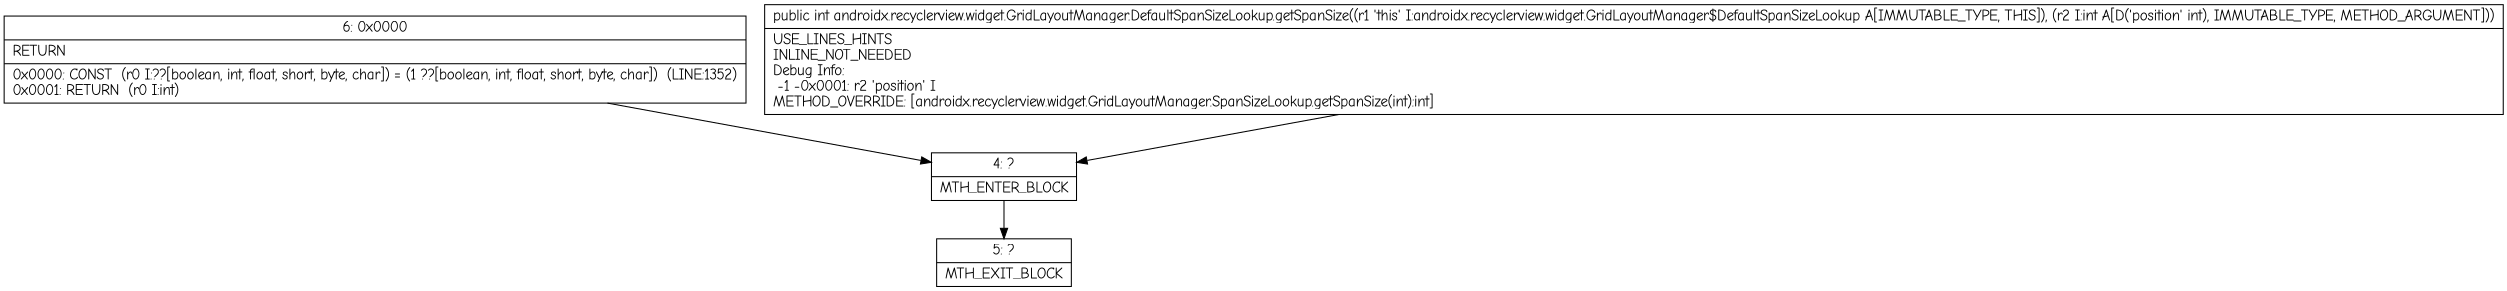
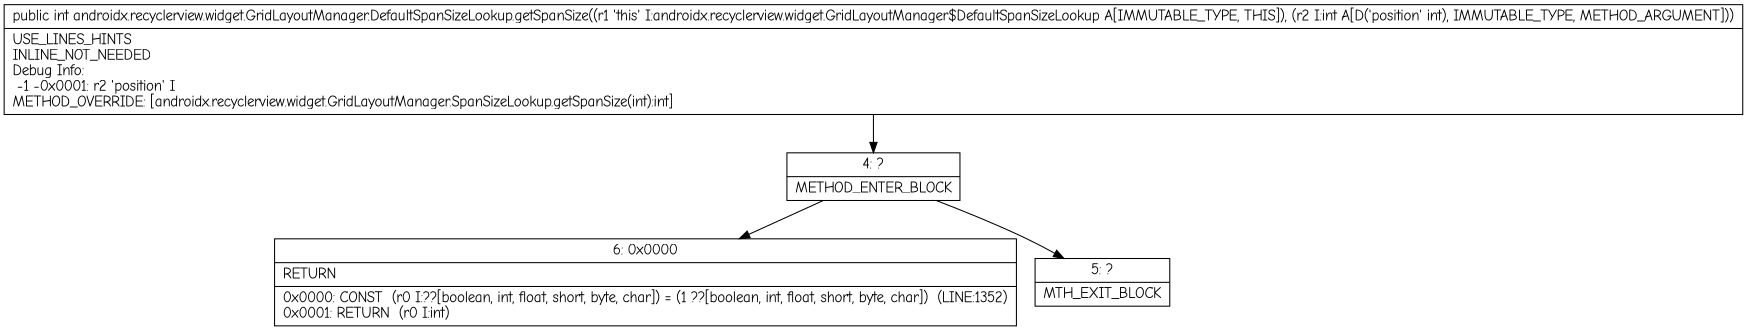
edge "6: 0x0000" -> "4: ?": reversed
node "4: ?": text "MTH_ENTER_BLOCK" -> "METHOD_ENTER_BLOCK"
